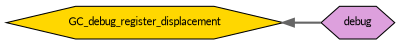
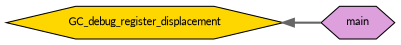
node "debug": label "debug" -> "main"
